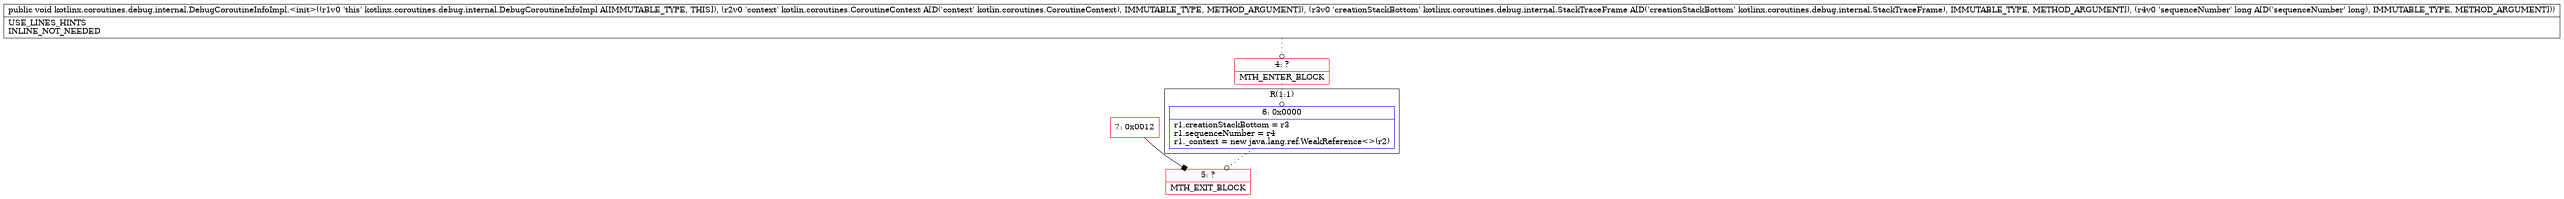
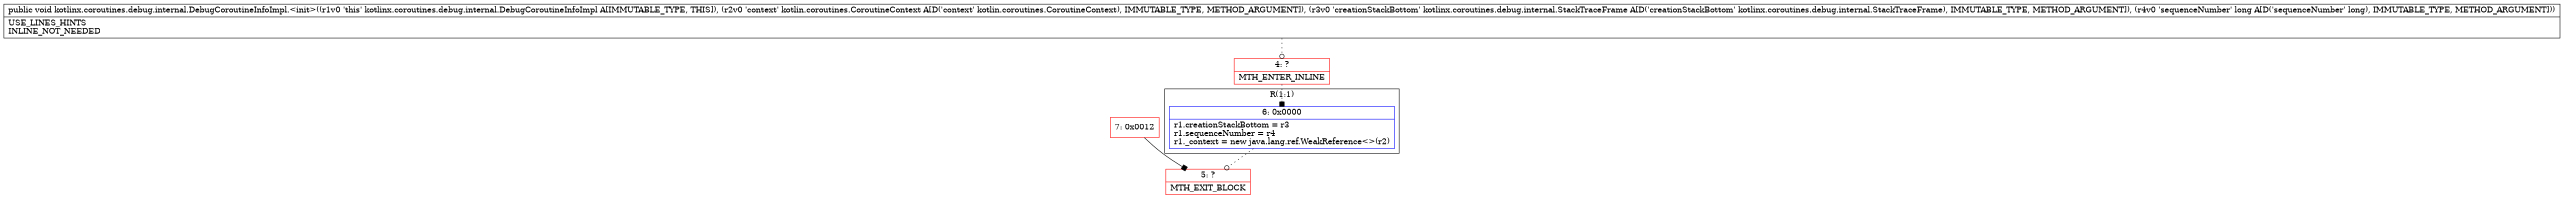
node "4: ?": text "MTH_ENTER_BLOCK" -> "MTH_ENTER_INLINE"
edge "4: ?" -> "6: 0x0000": arrowhead odot -> box
